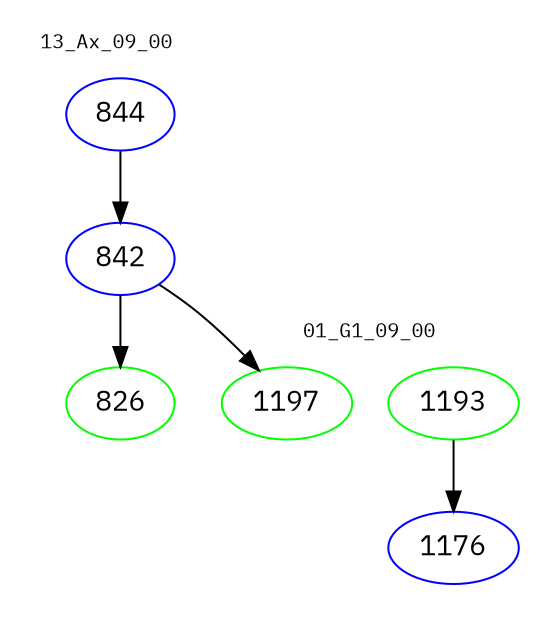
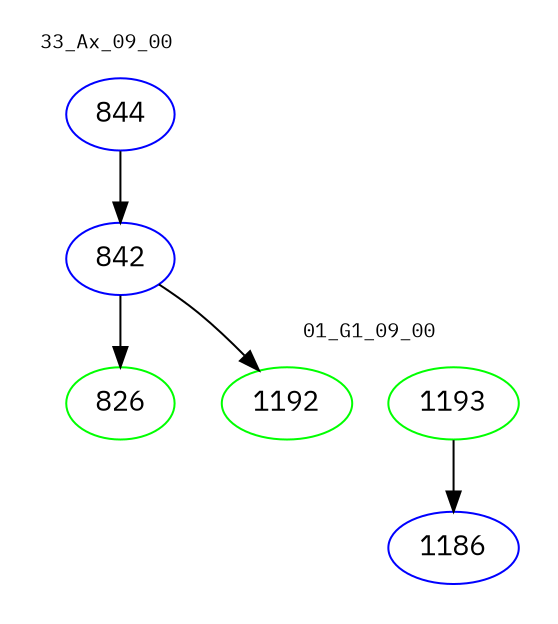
cluster "13_Ax_09_00": label "13_Ax_09_00" -> "33_Ax_09_00"
node "1197": label "1197" -> "1192"
node "1176": label "1176" -> "1186"
